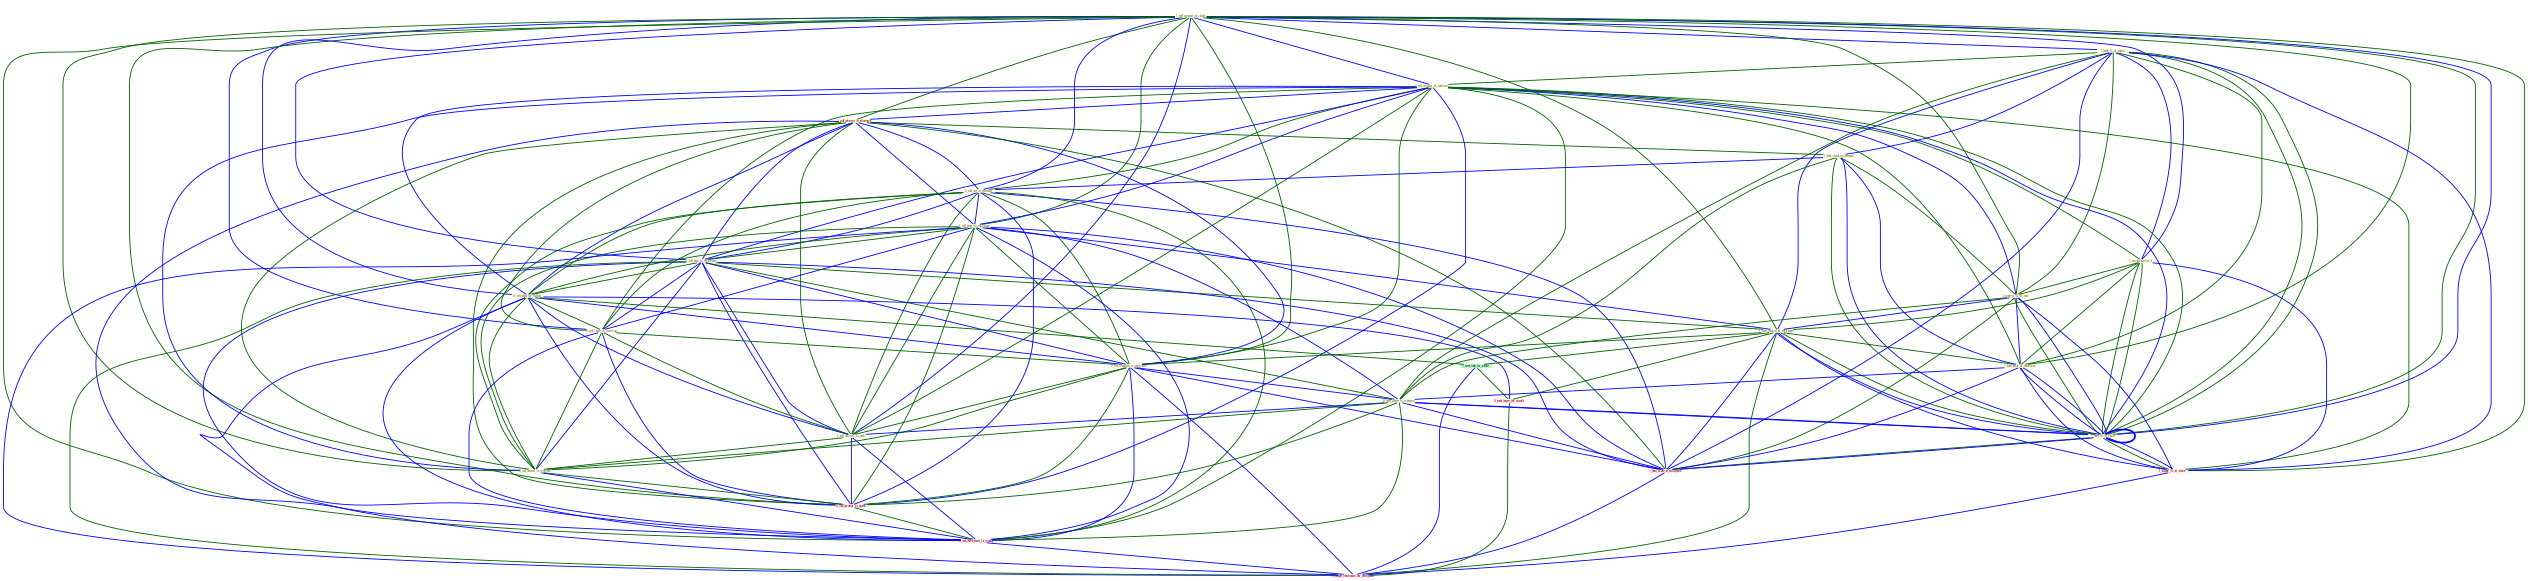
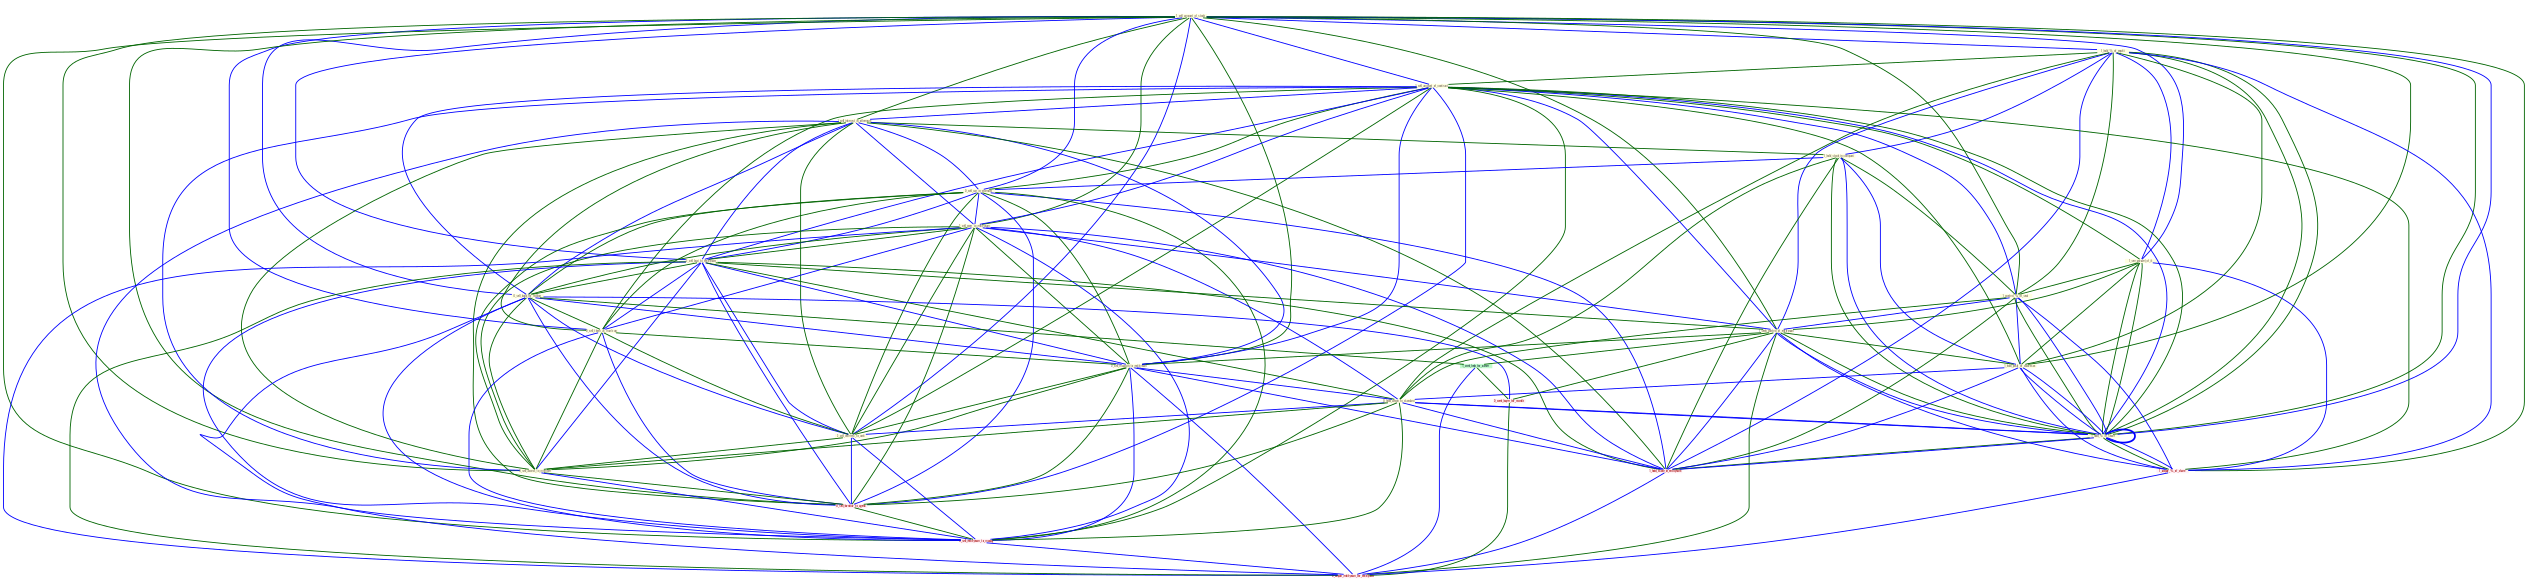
node "1_sell_interest_in_othernum": fontcolor #b22222 -> #8b7d6b
edge "1_sell_amount_of_contract" -- "1_seek_control_of_entitynam": added
edge "1_sell_amount_of_contract" -- "0_sell_magazin_to_entitynam": color darkgreen -> blue
edge "1_hold_stock_in_compani" -- "1_hold_stake_in_entitynam": added
edge "0_sell_busi_to_entitynam" -- "1_hold_stake_in_entitynam": color blue -> darkgreen
